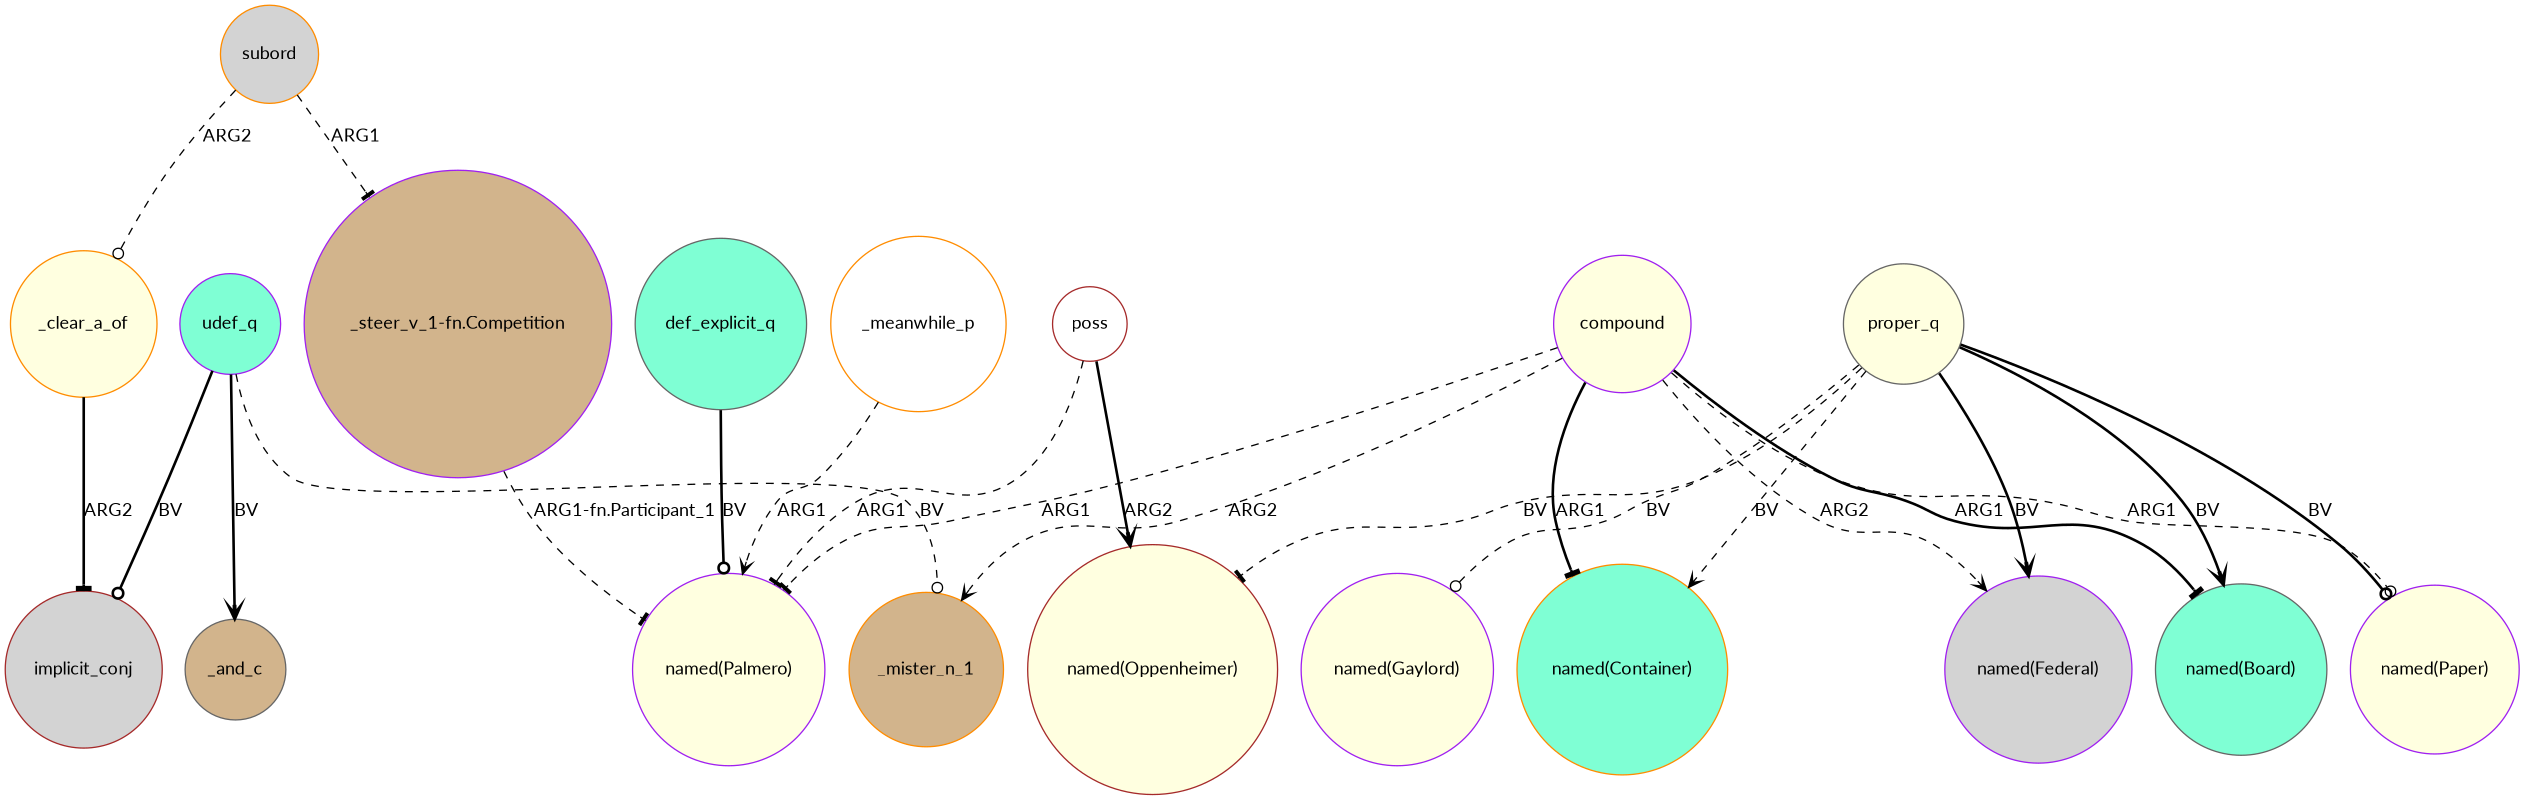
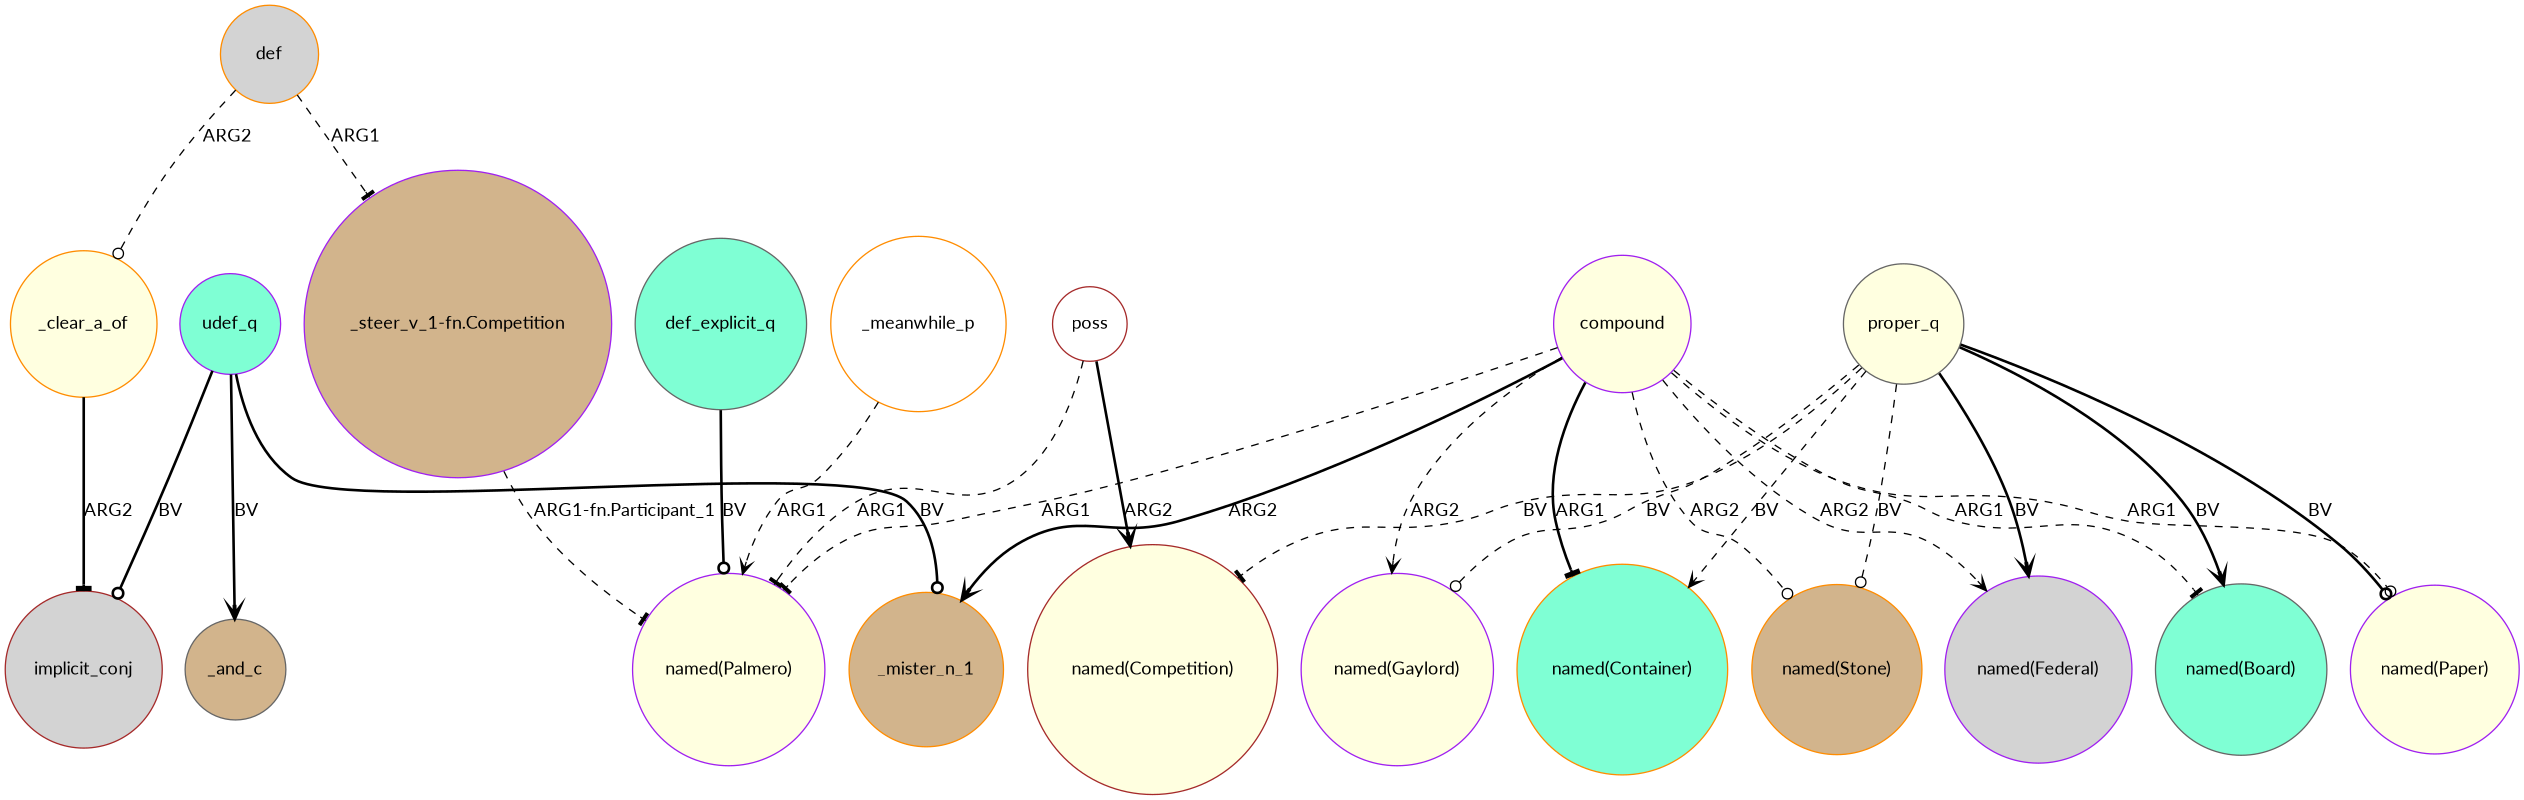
node "subord": label "subord" -> "def"
edge "compound" -> "named(Gaylord)": added, label "ARG2"
edge "udef_q" -> "_mister_n_1": style dashed -> bold
edge "compound" -> "_mister_n_1": style dashed -> bold
edge "compound" -> "named(Board)": style bold -> dashed
node "named(Oppenheimer)": label "named(Oppenheimer)" -> "named(Competition)"
node "named(Stone)": added
